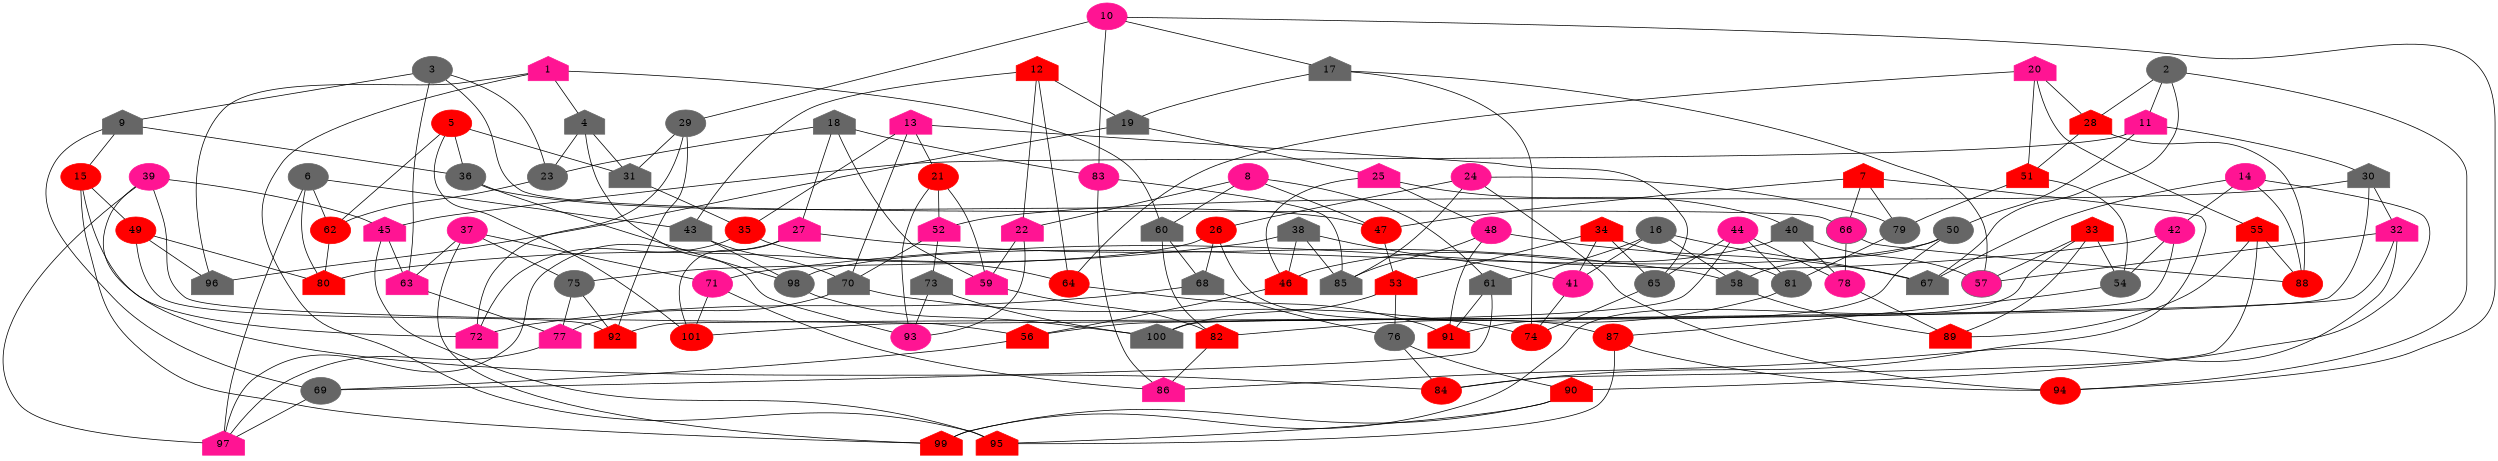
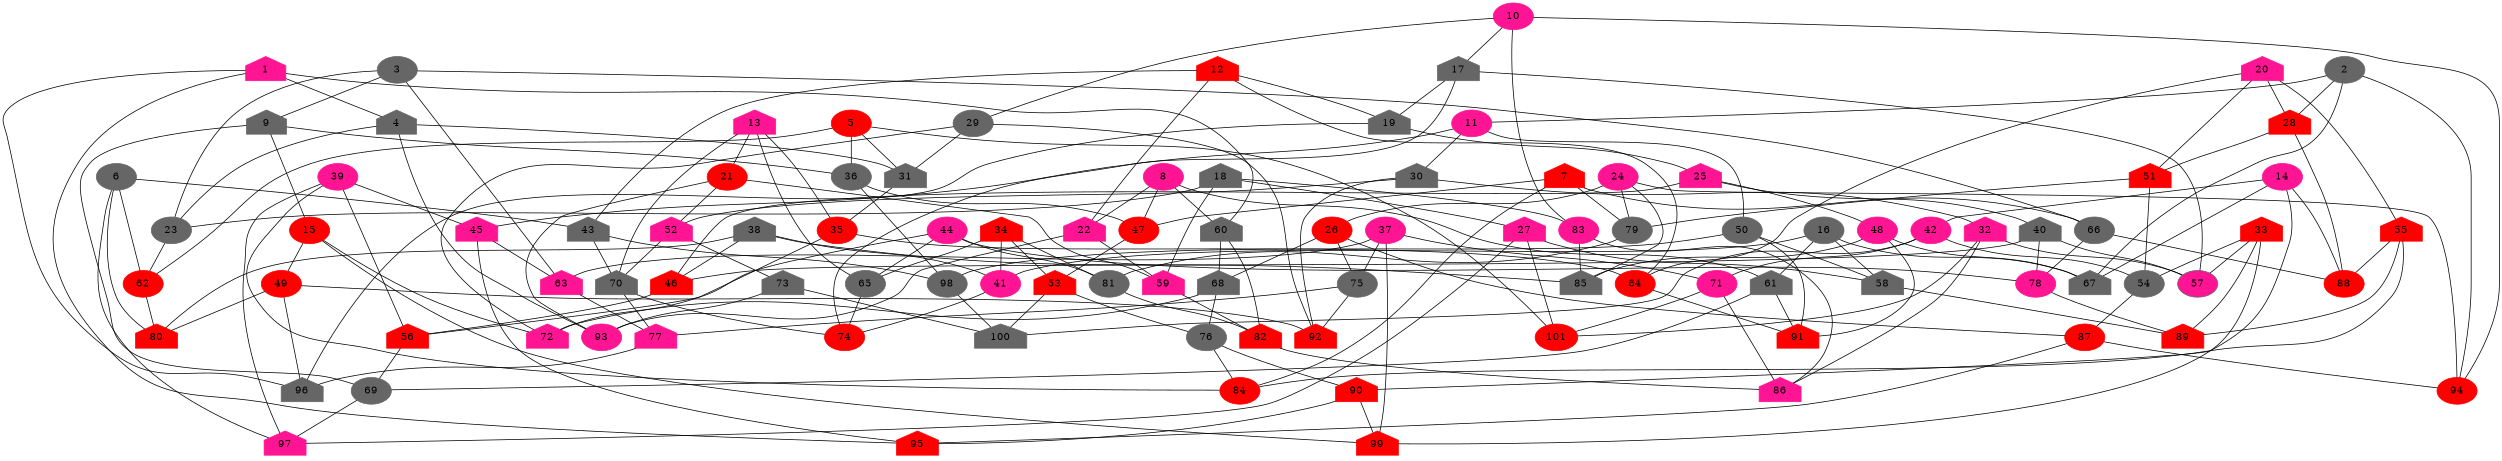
node "11": shape house -> ellipse
node "66": fillcolor deeppink -> gray40
edge "77" -- "97": now "77" -- "96"
